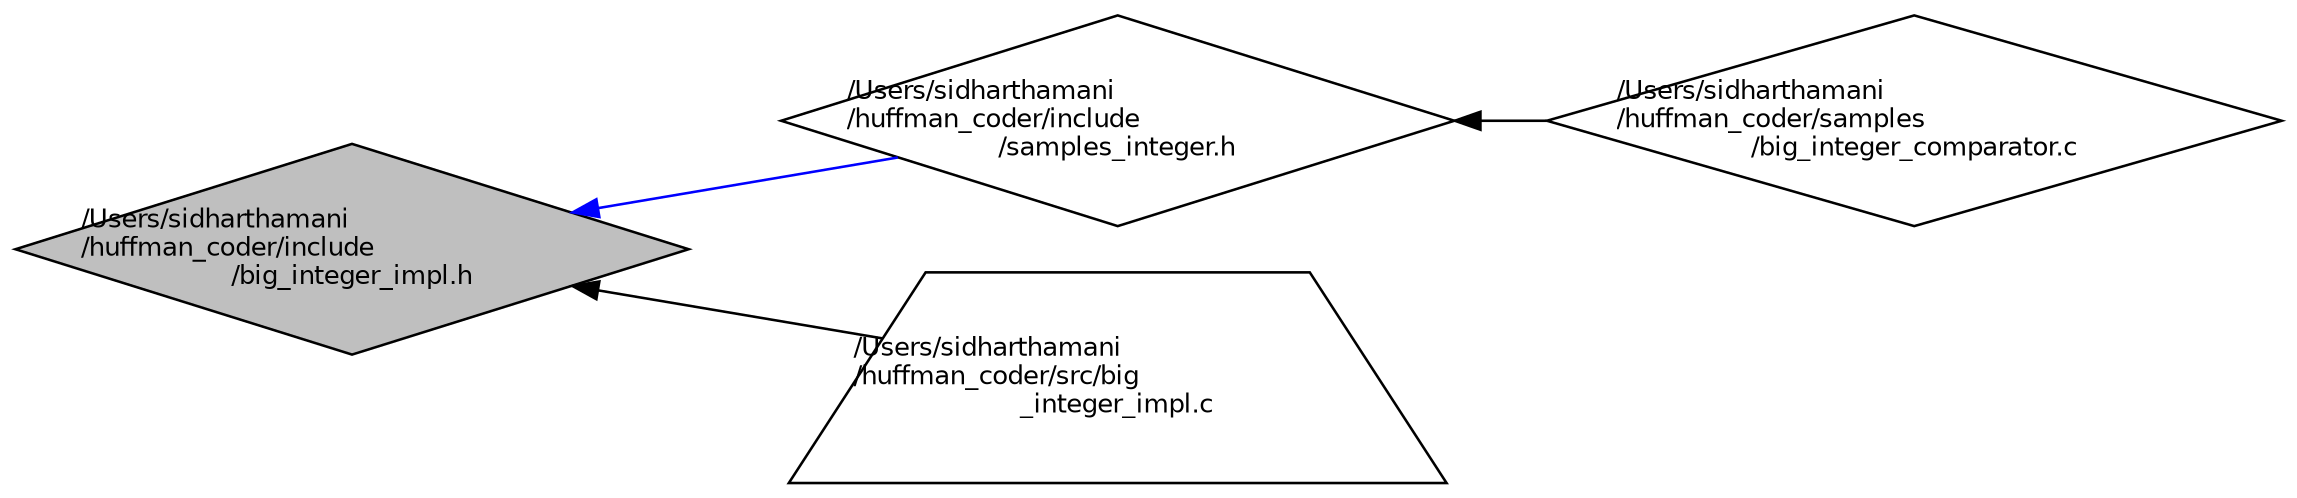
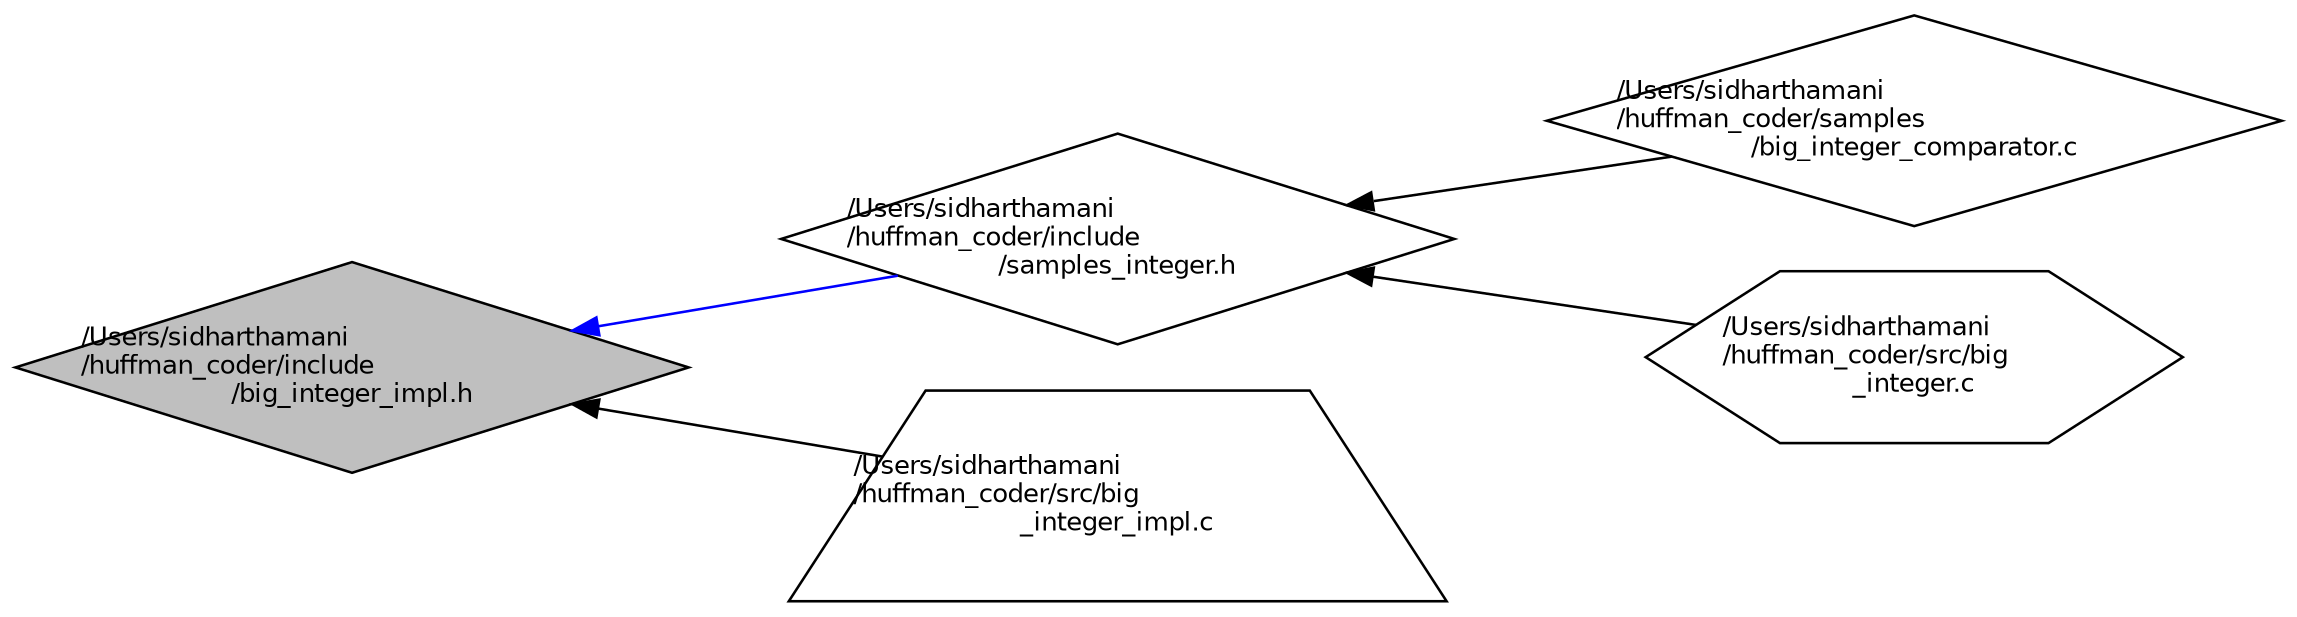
node "/Users/sidharthamani /huffman_coder/src/big _integer.c": added
